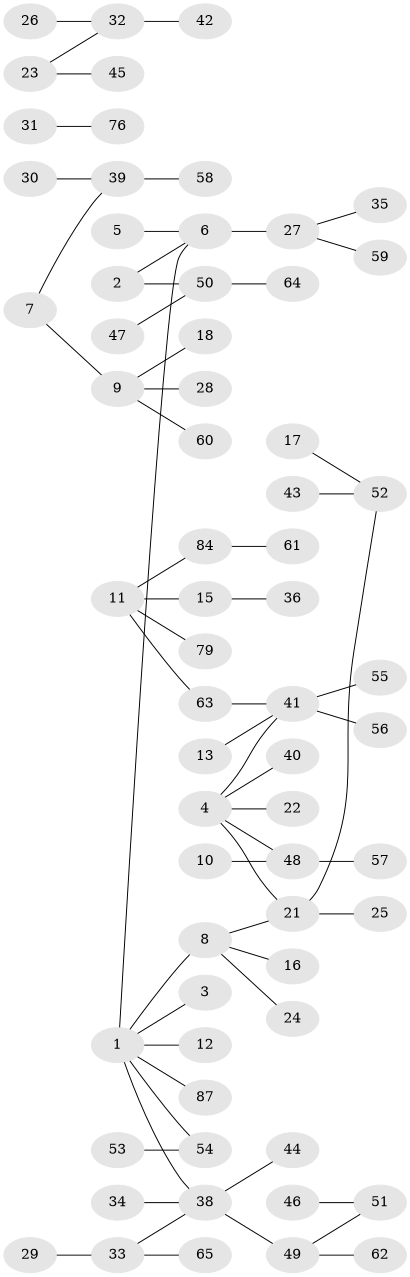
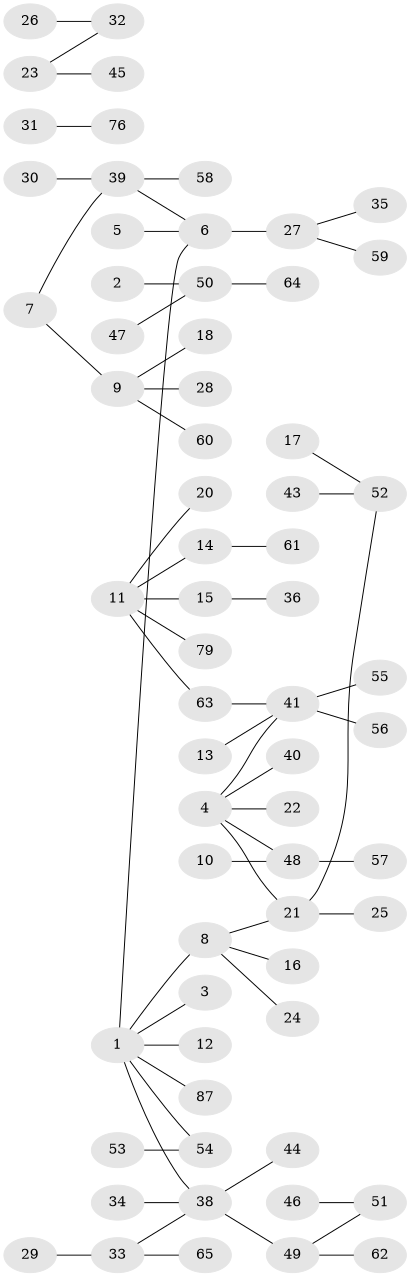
node "42": removed
edge "6" -- "2": now "6" -- "39"
node "20": added
node "84": label "84" -> "14"
